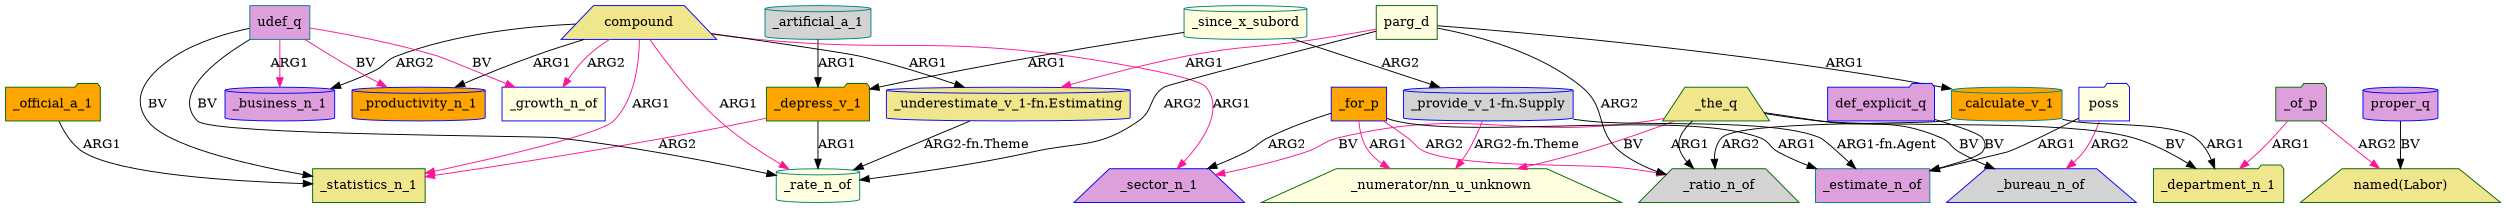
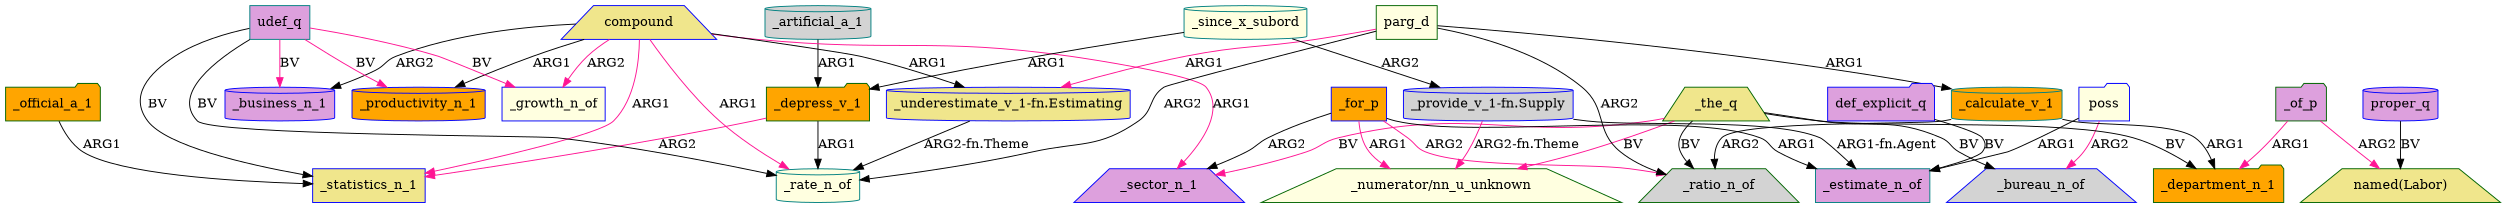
edge "udef_q" -> "_business_n_1": label "ARG1" -> "BV"
edge "_the_q" -> "_ratio_n_of": label "ARG1" -> "BV"
node "_statistics_n_1": color darkgreen -> blue
node "_department_n_1": fillcolor khaki -> orange
